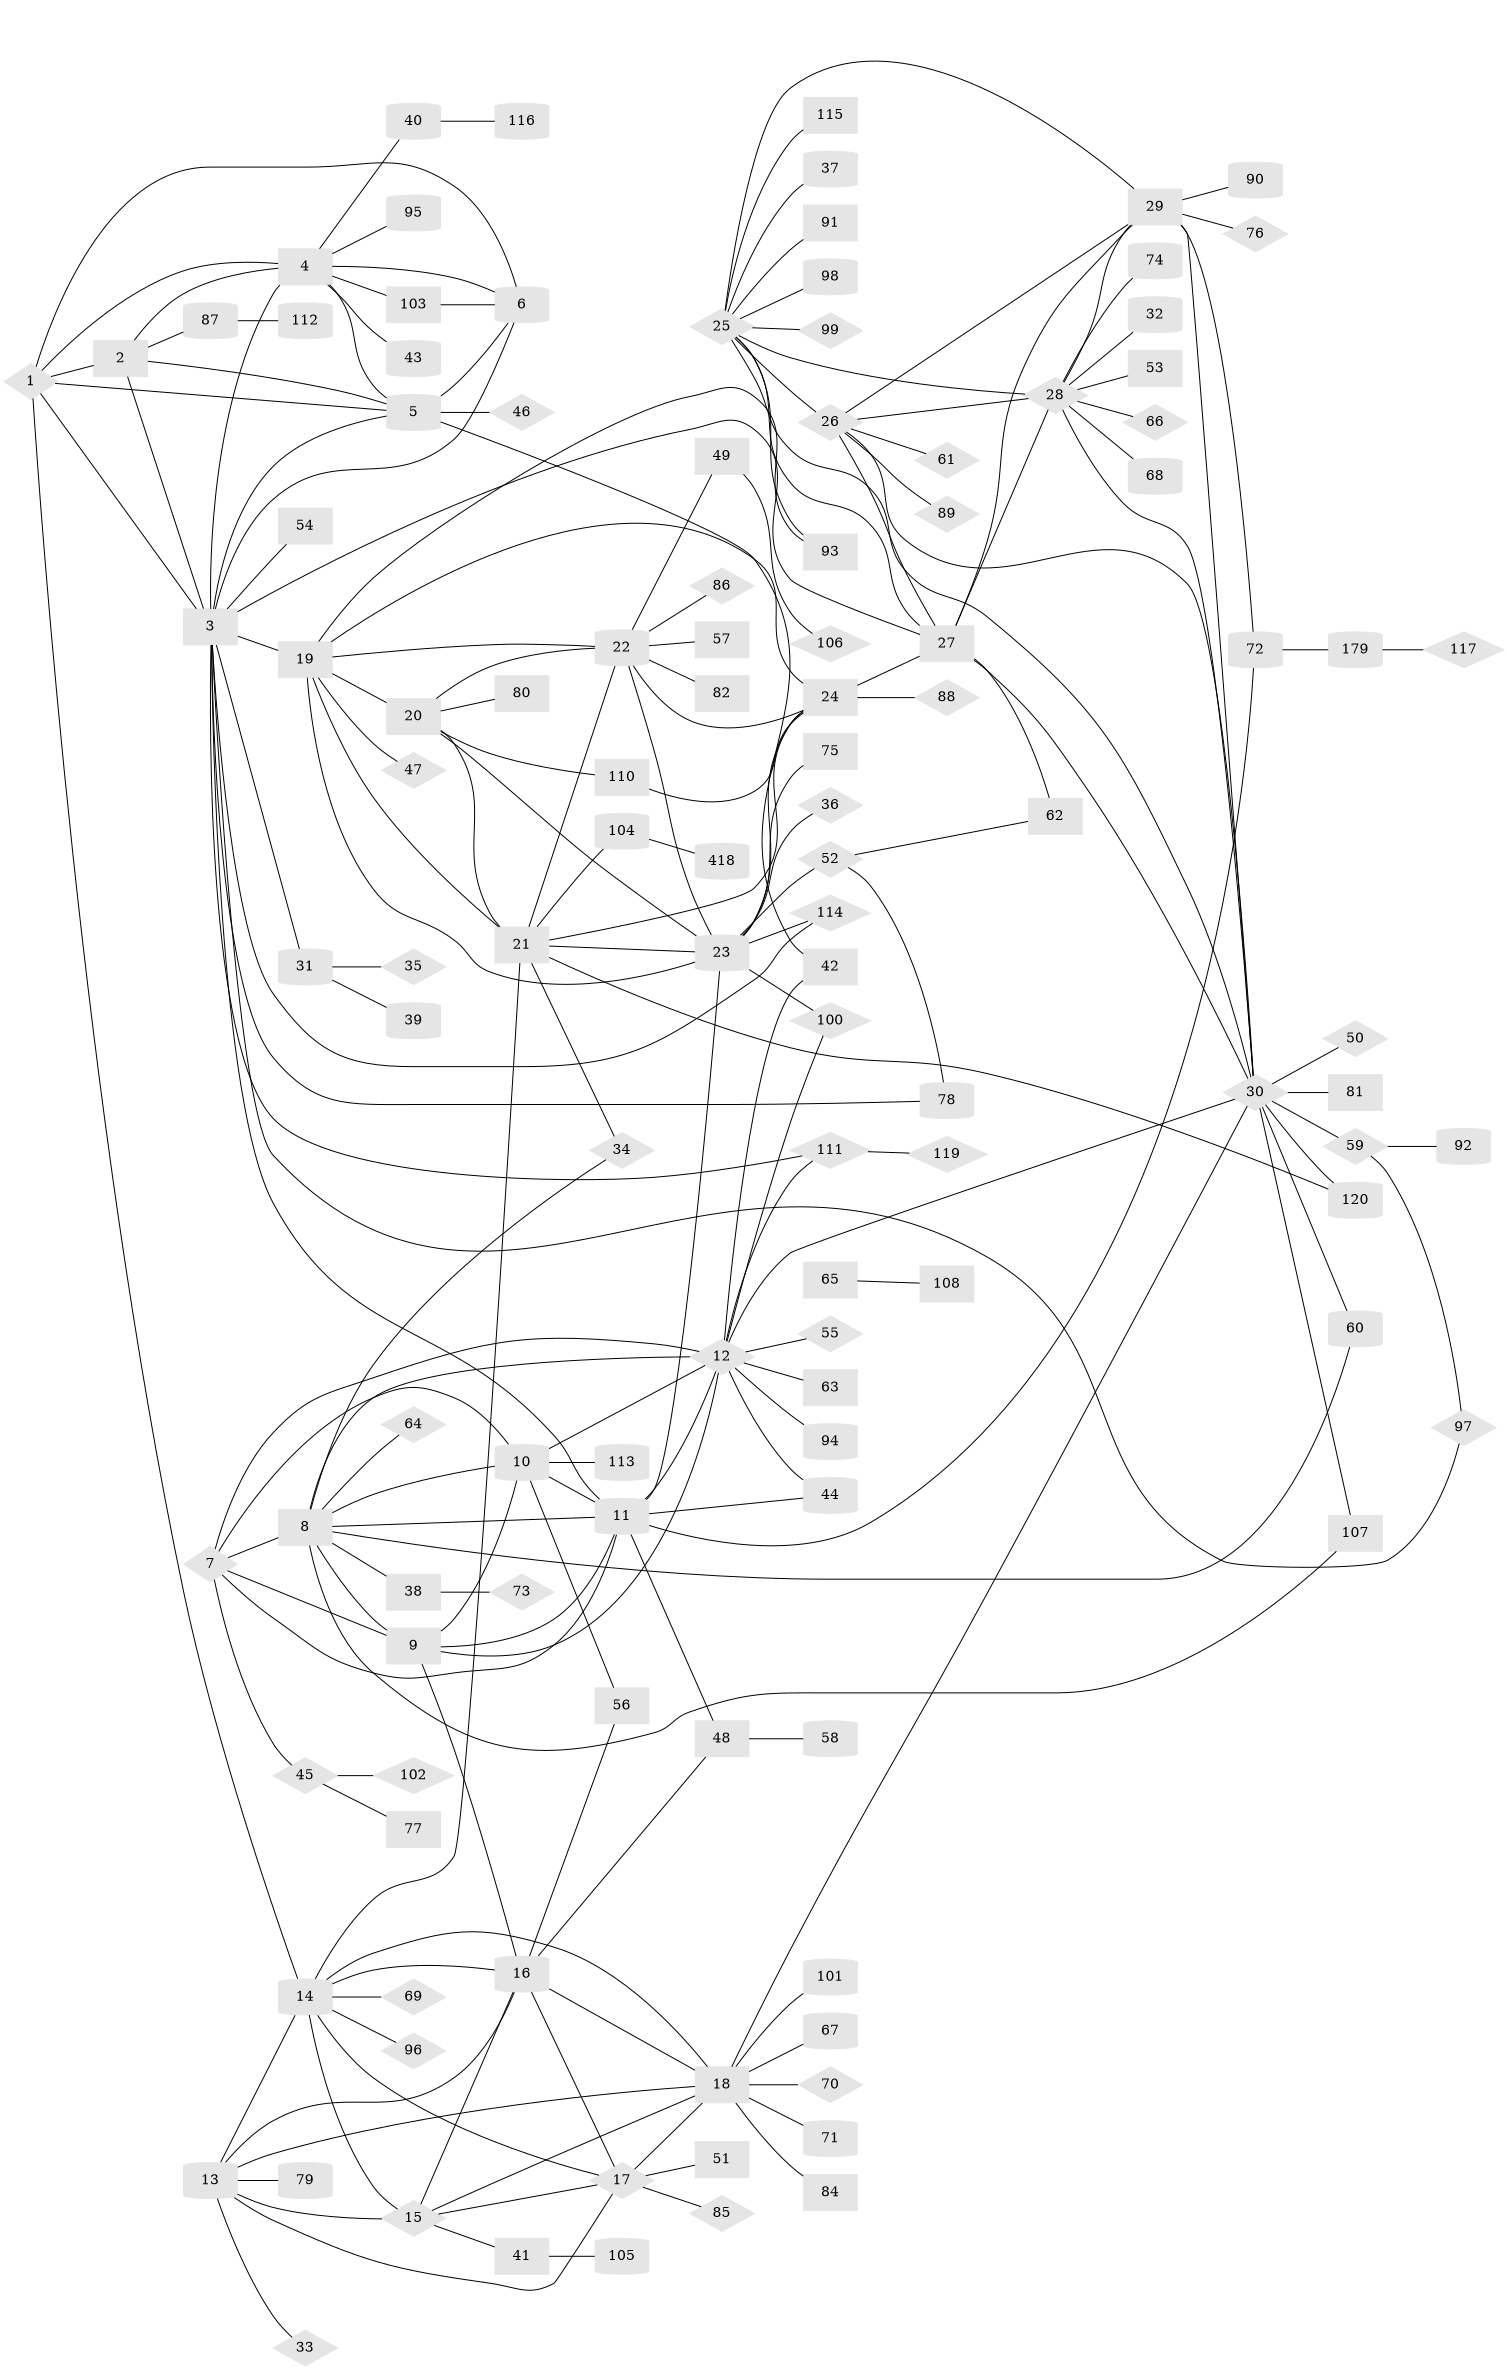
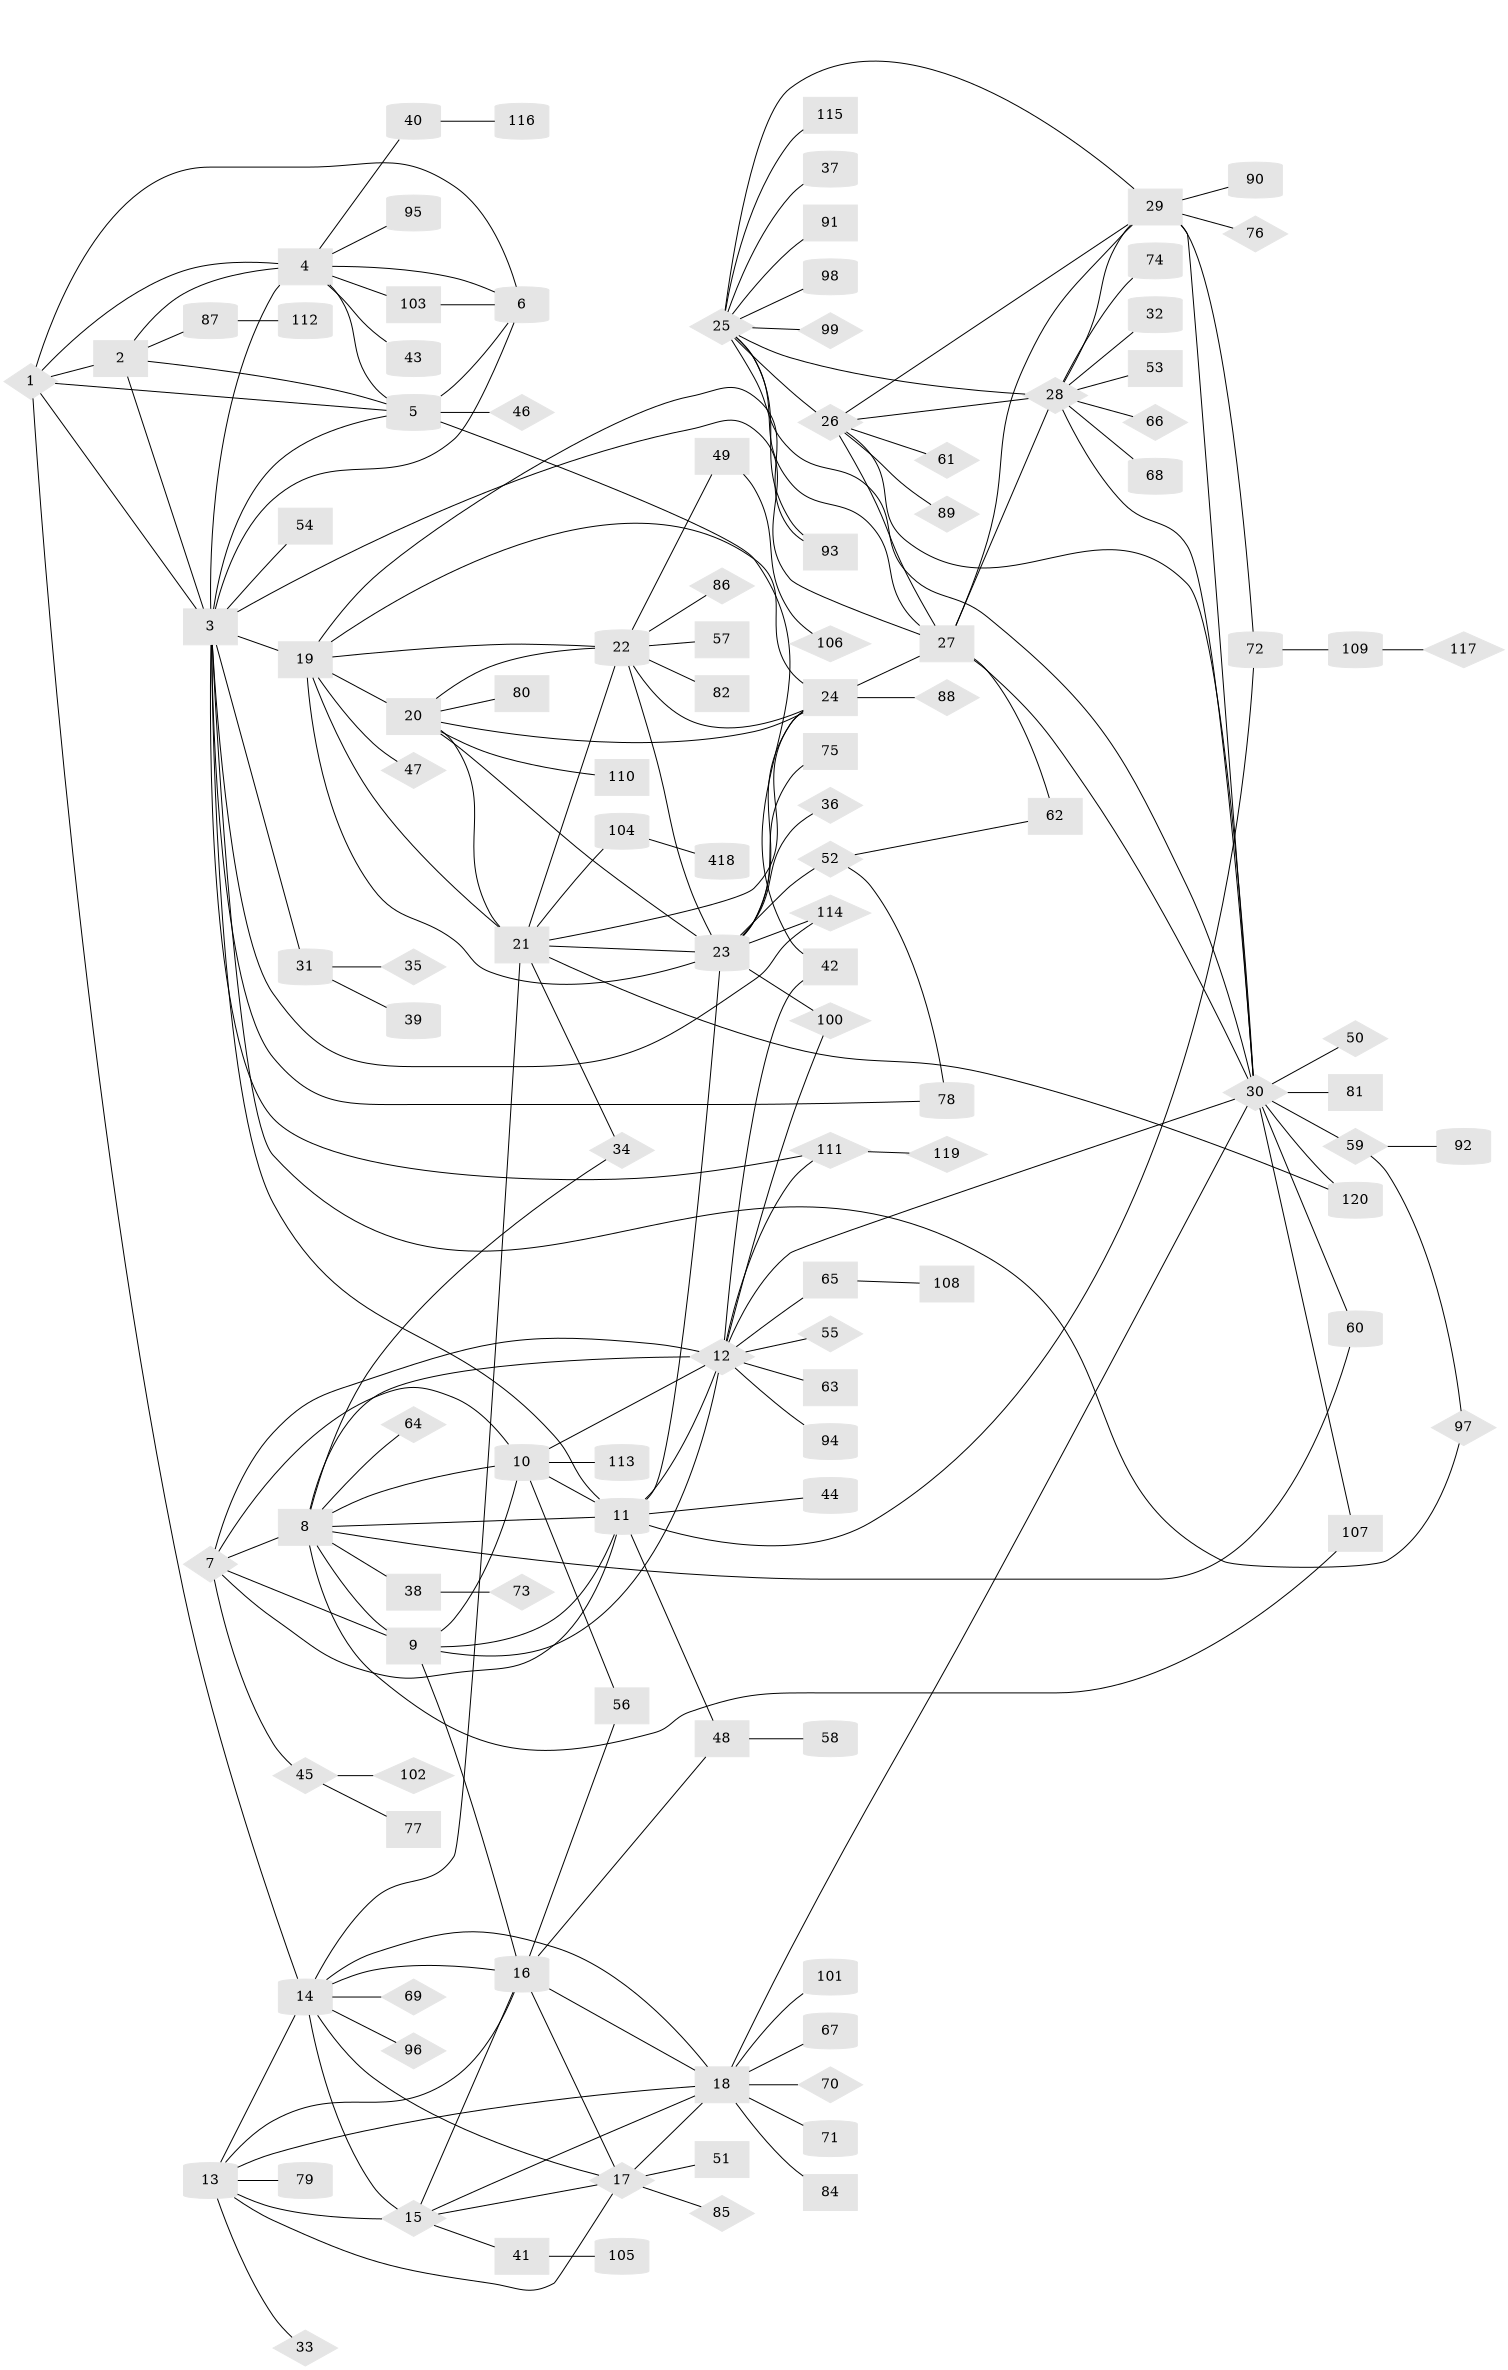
node "179": label "179" -> "109"
edge "24" -- "110": now "24" -- "20"
edge "12" -- "44": now "12" -- "65"
